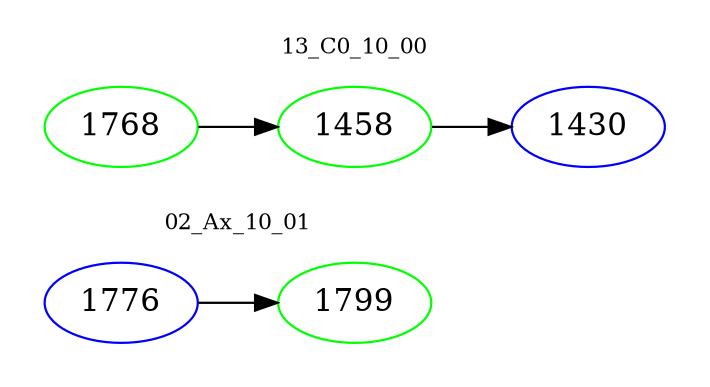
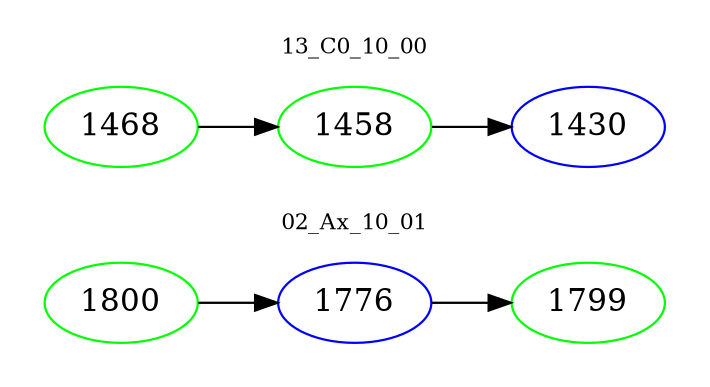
node "1768": label "1768" -> "1468"
node "1800": added
